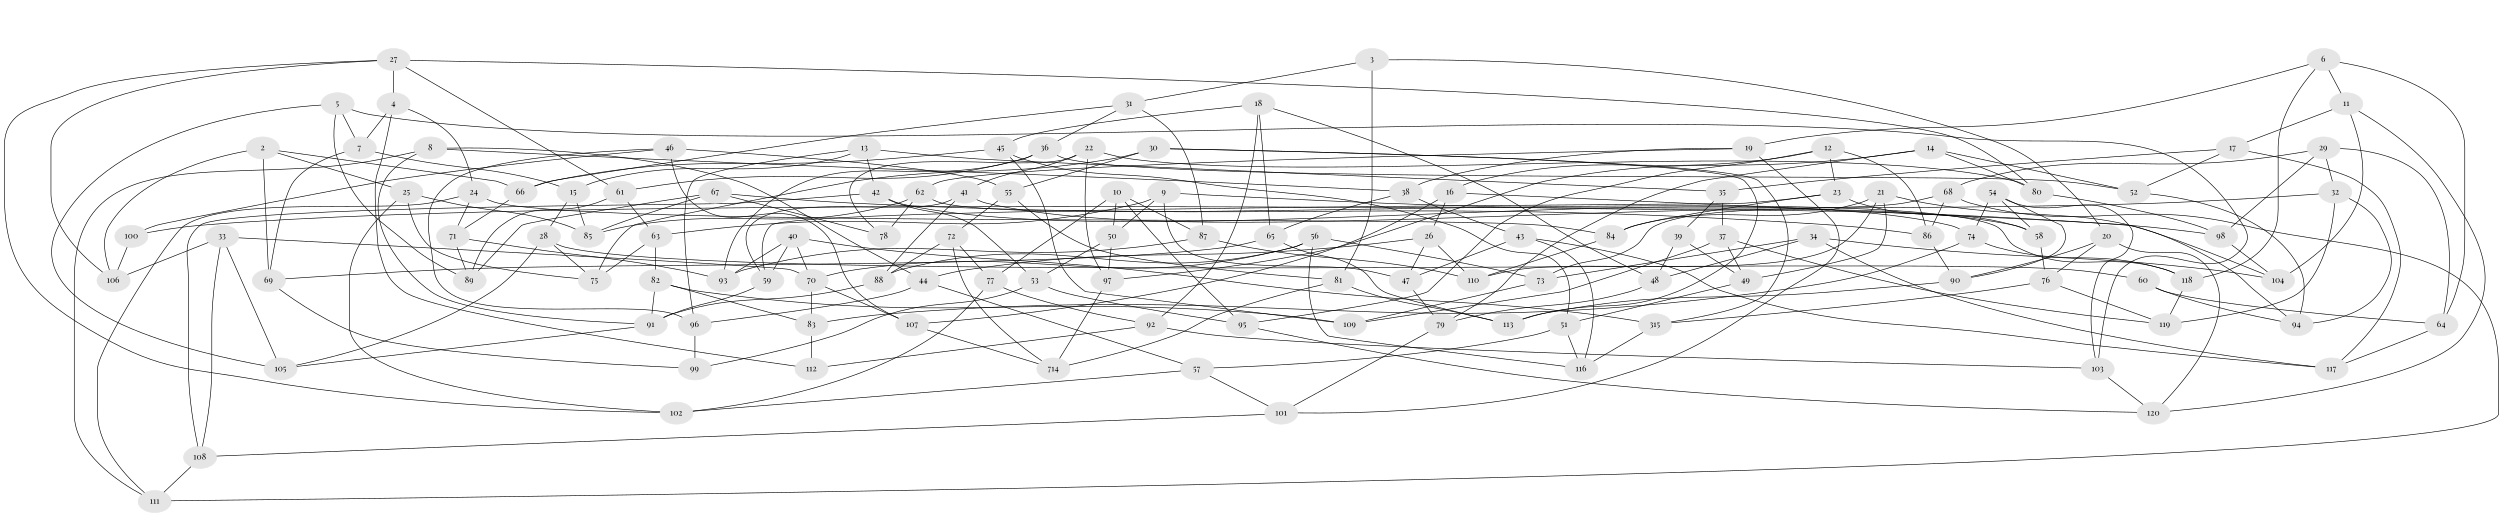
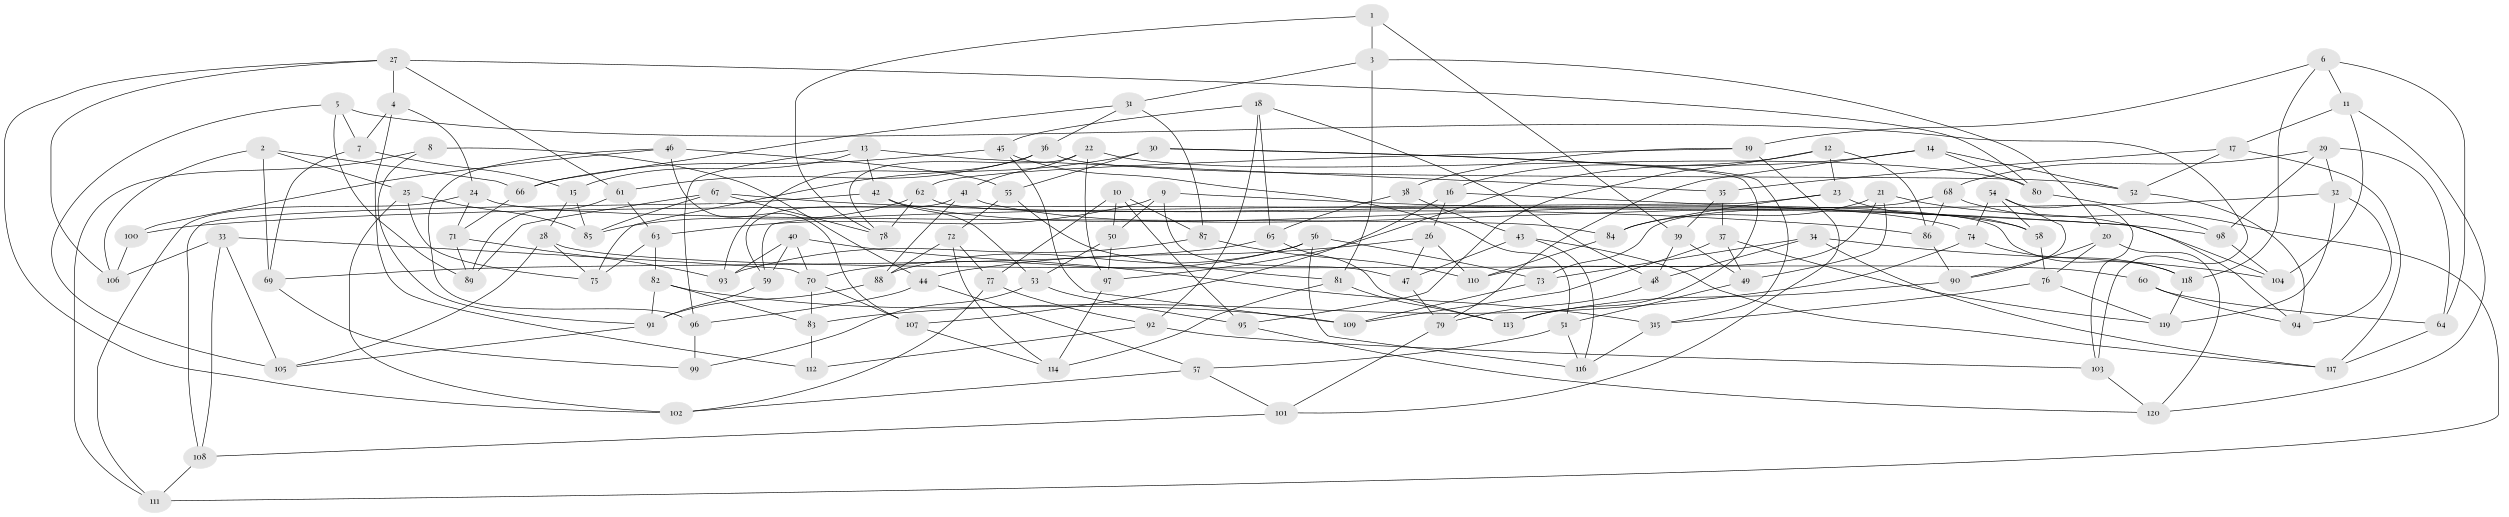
node "1": added
edge "8" -- "38": removed
node "714": label "714" -> "114"
